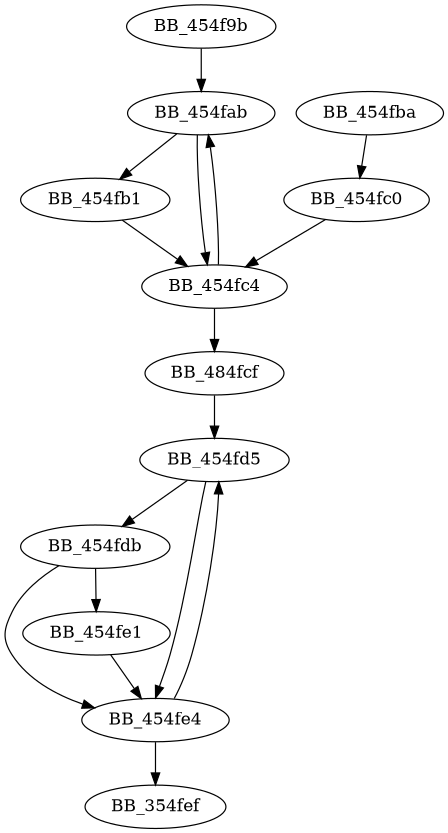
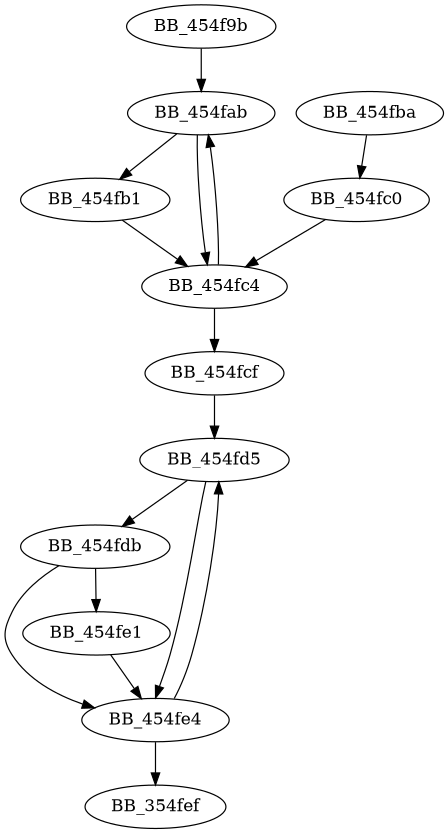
node "BB_484fcf": label "BB_484fcf" -> "BB_454fcf"
